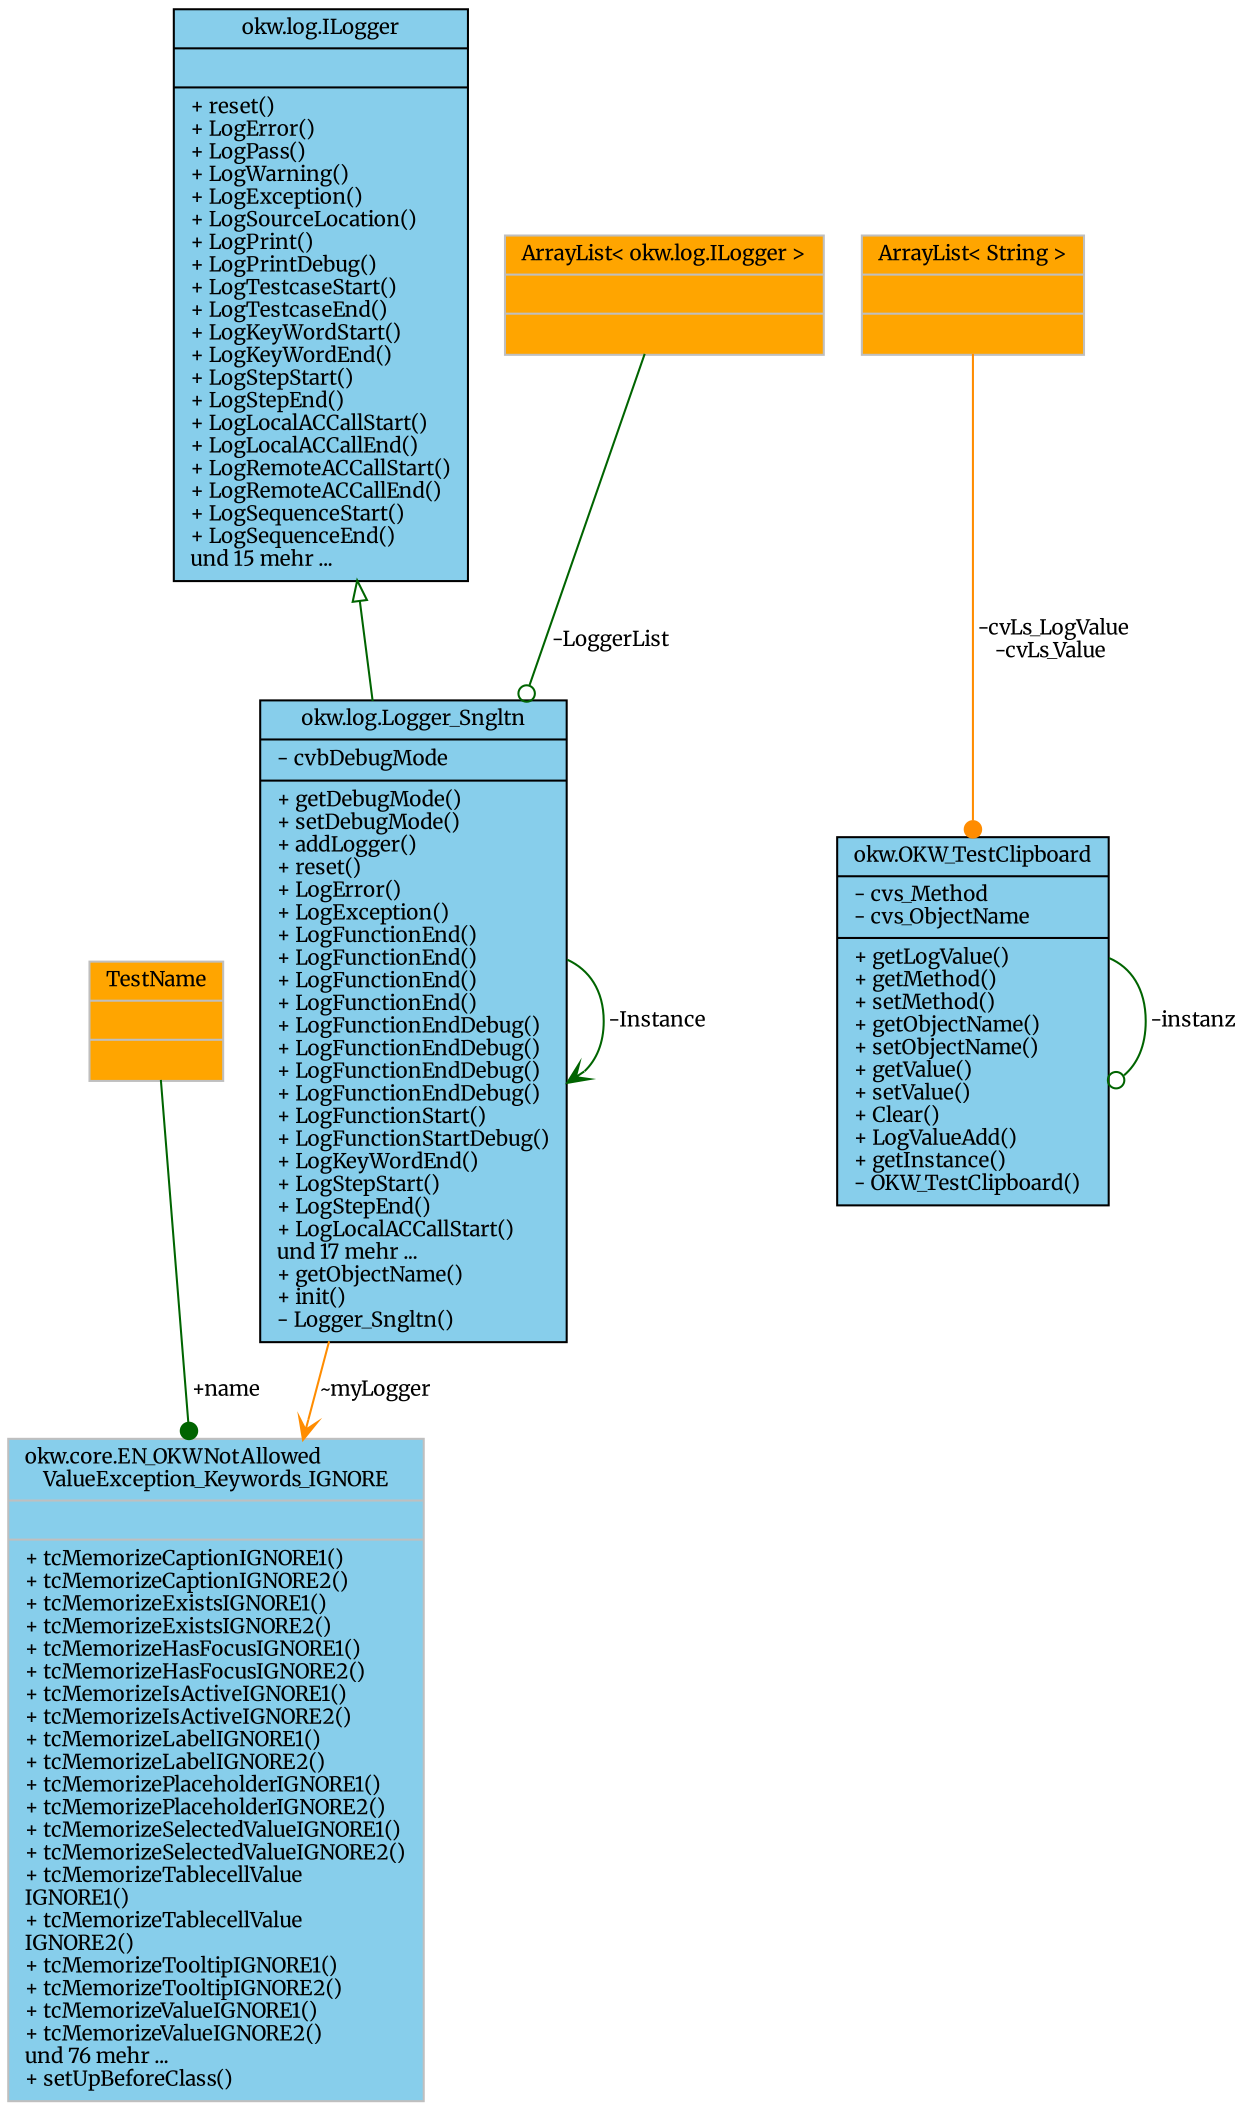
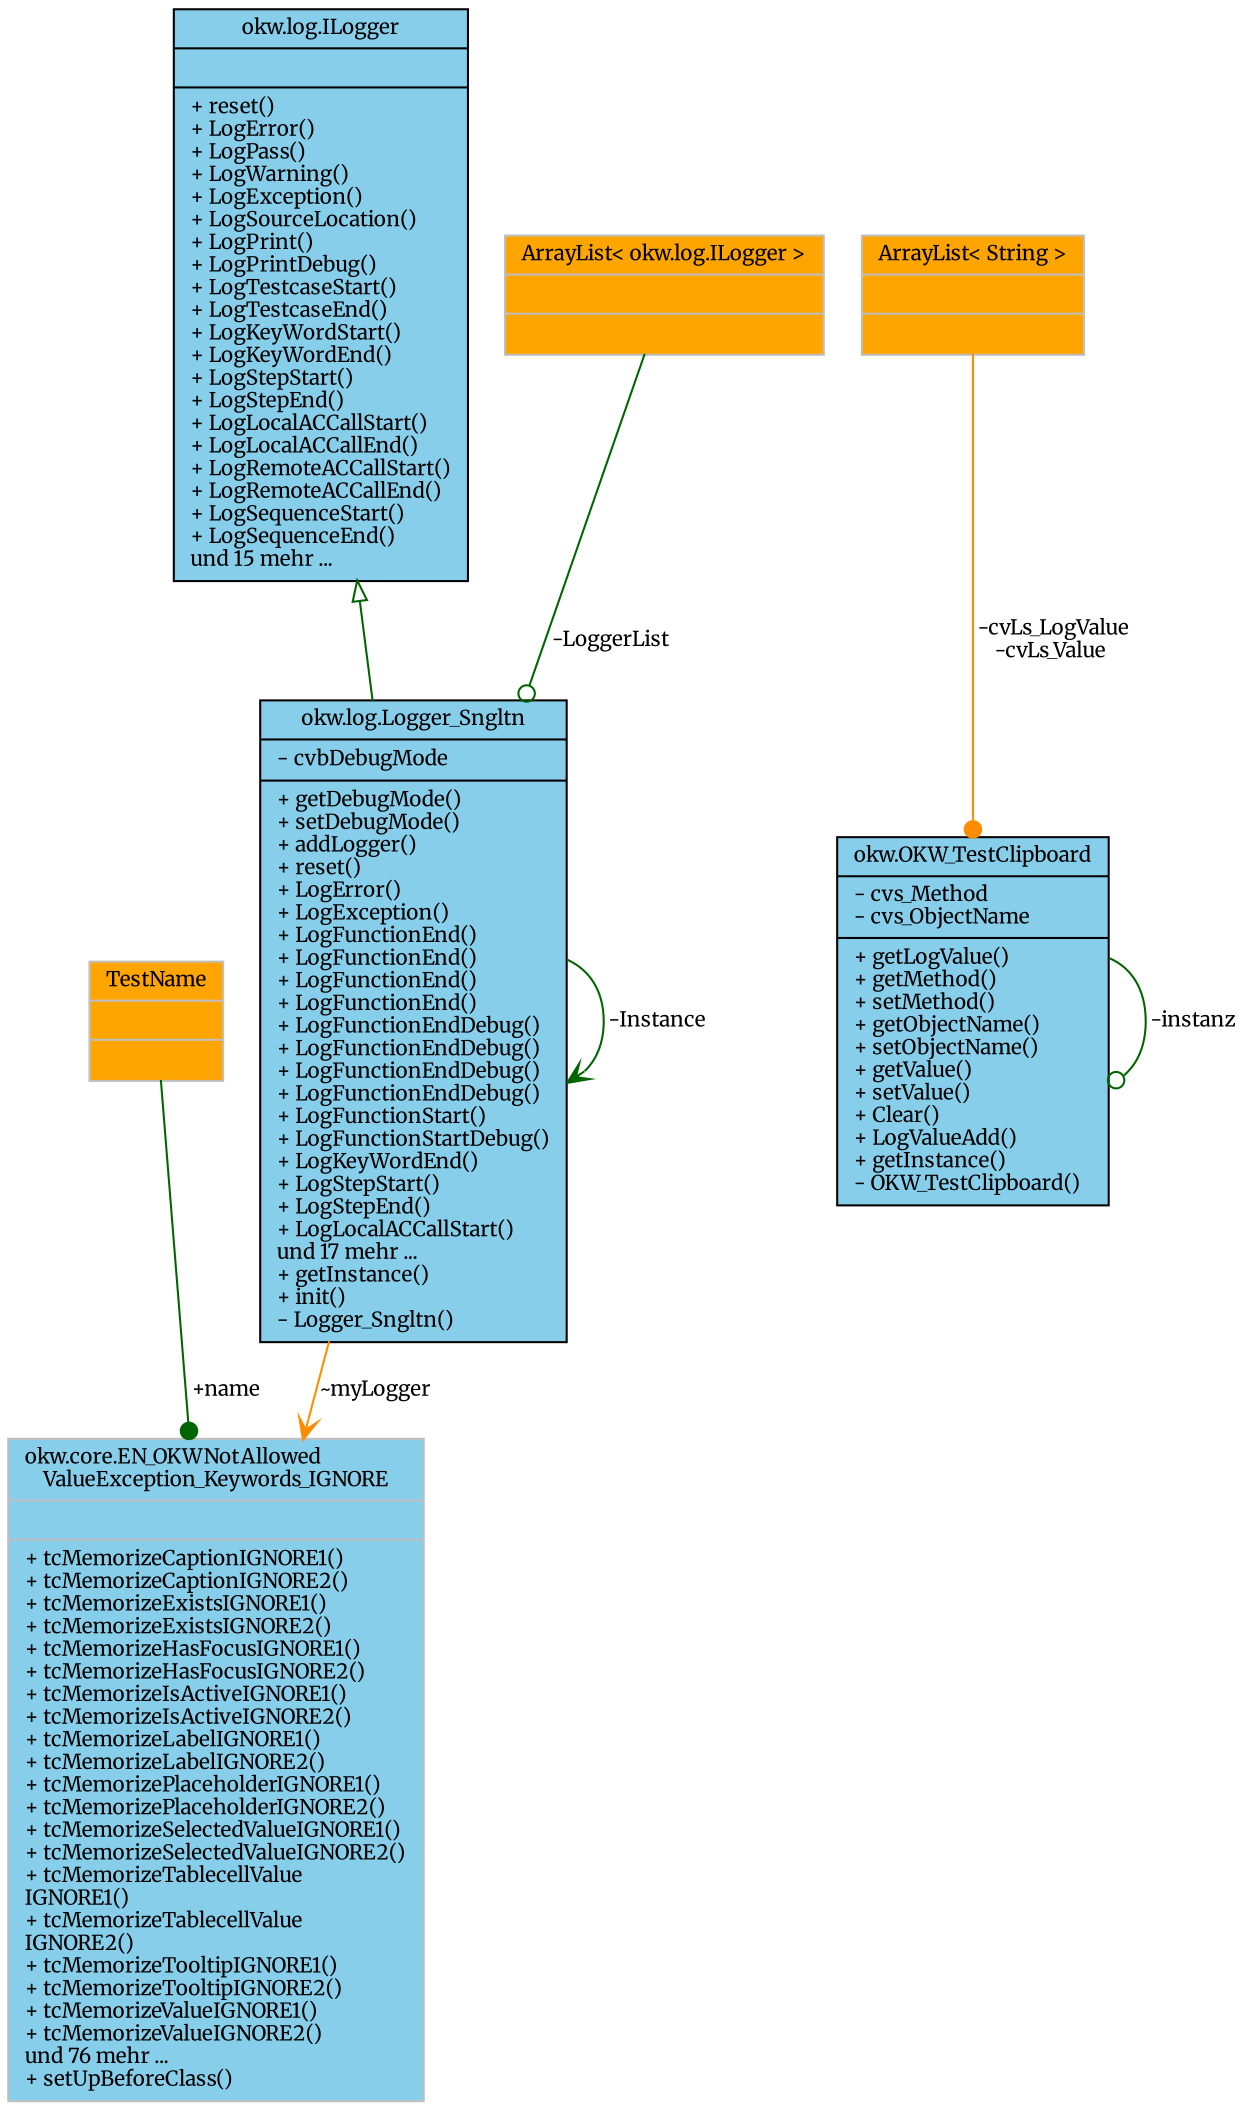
node "okw.log.Logger_Sngltn": text "+ getObjectName()" -> "+ getInstance()"
